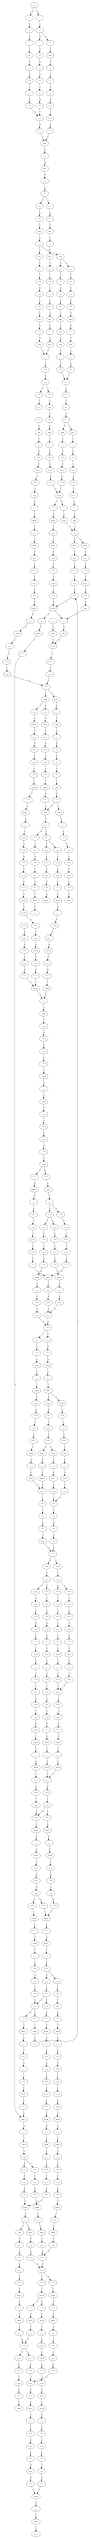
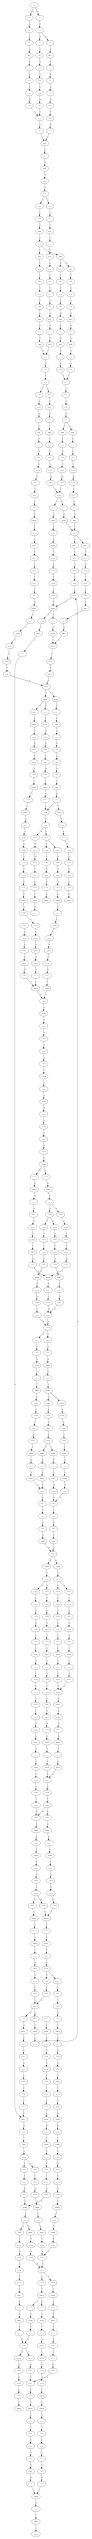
edge "S84" -> "S87": added, label "A"
edge "S142" -> "S147": now "S142" -> "S145"
node "S518": removed
